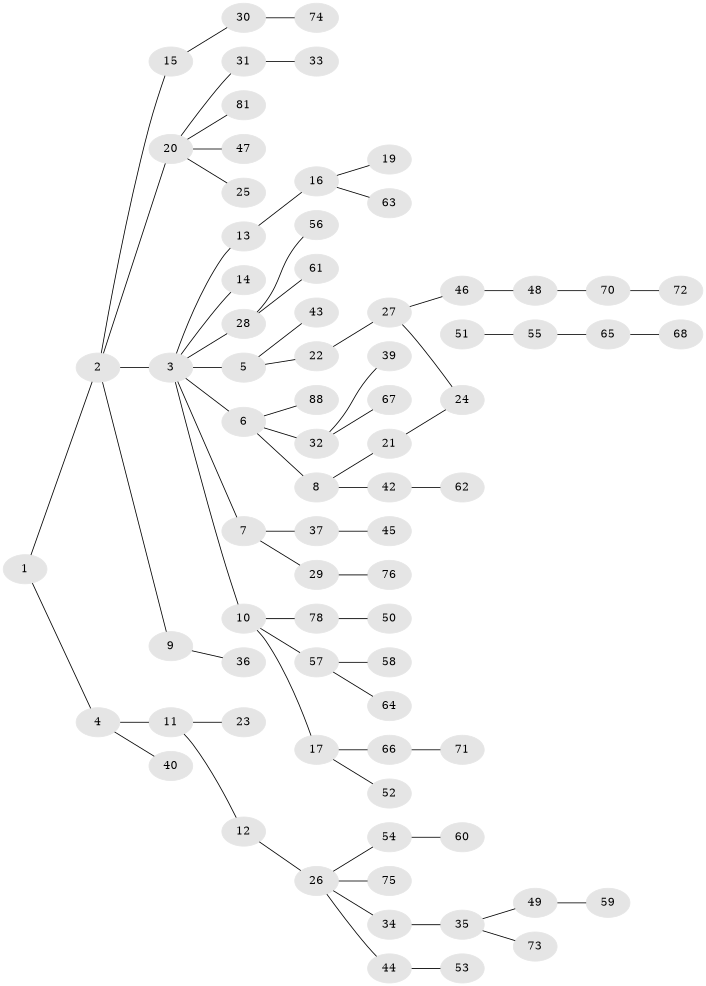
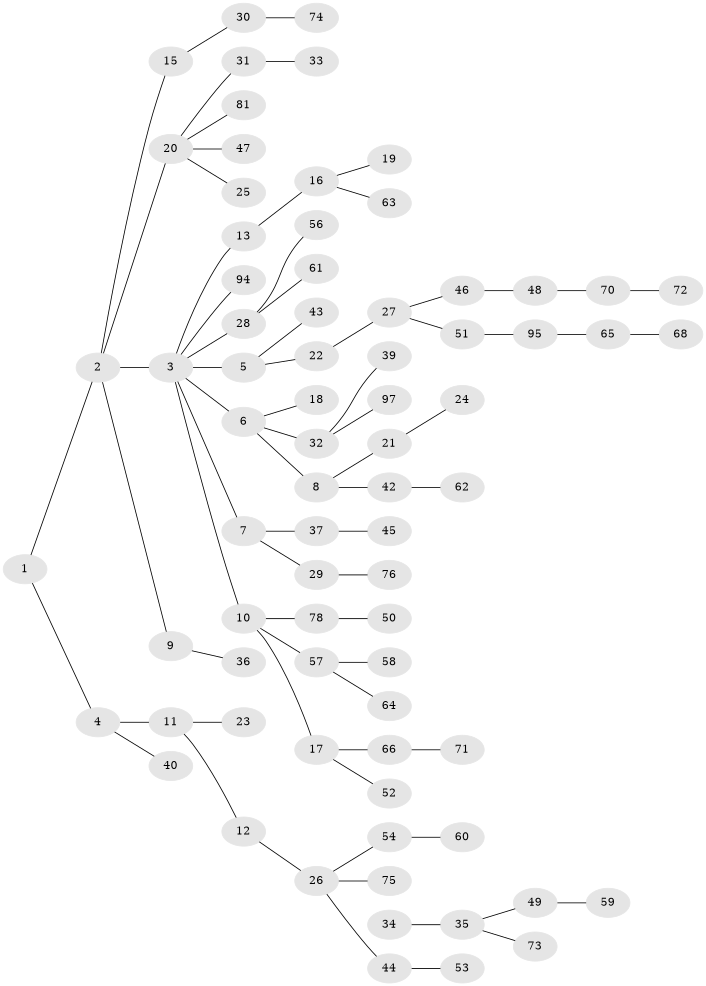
node "14": label "14" -> "94"
node "55": label "55" -> "95"
edge "27" -- "24": now "27" -- "51"
node "88": label "88" -> "18"
node "67": label "67" -> "97"
edge "26" -- "34": removed
